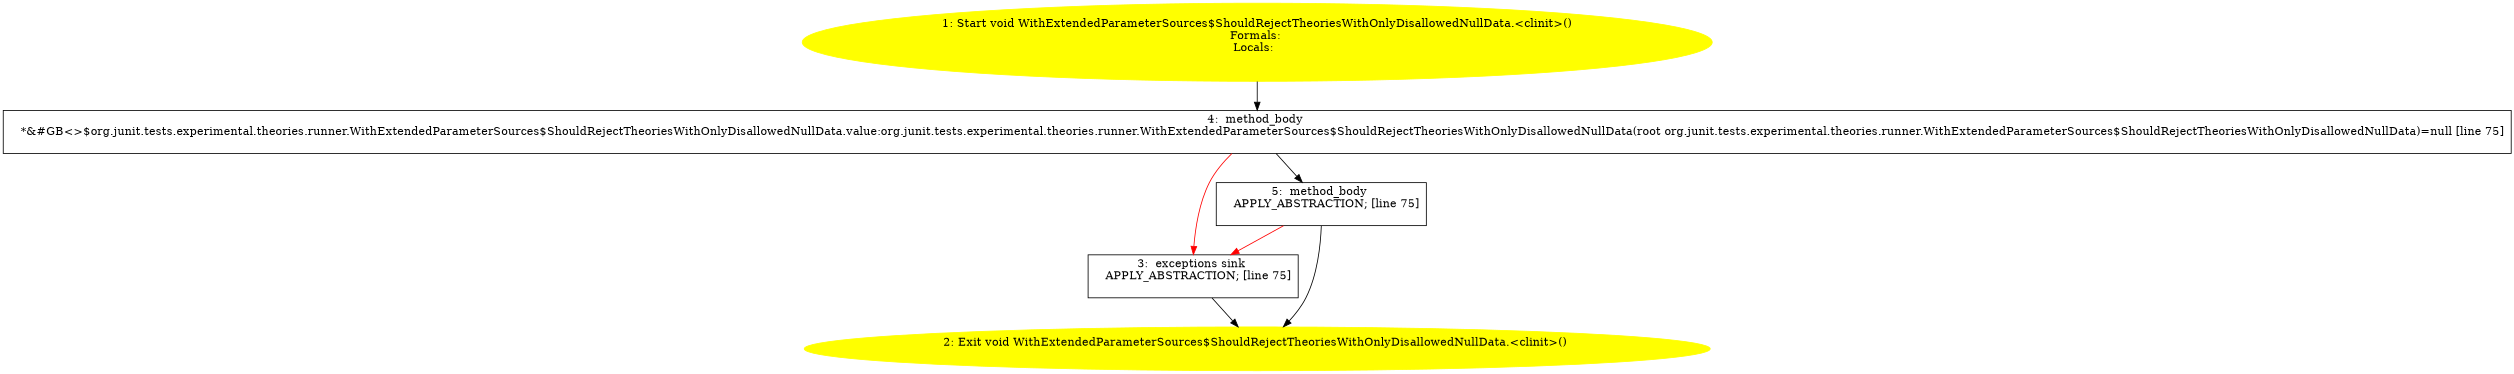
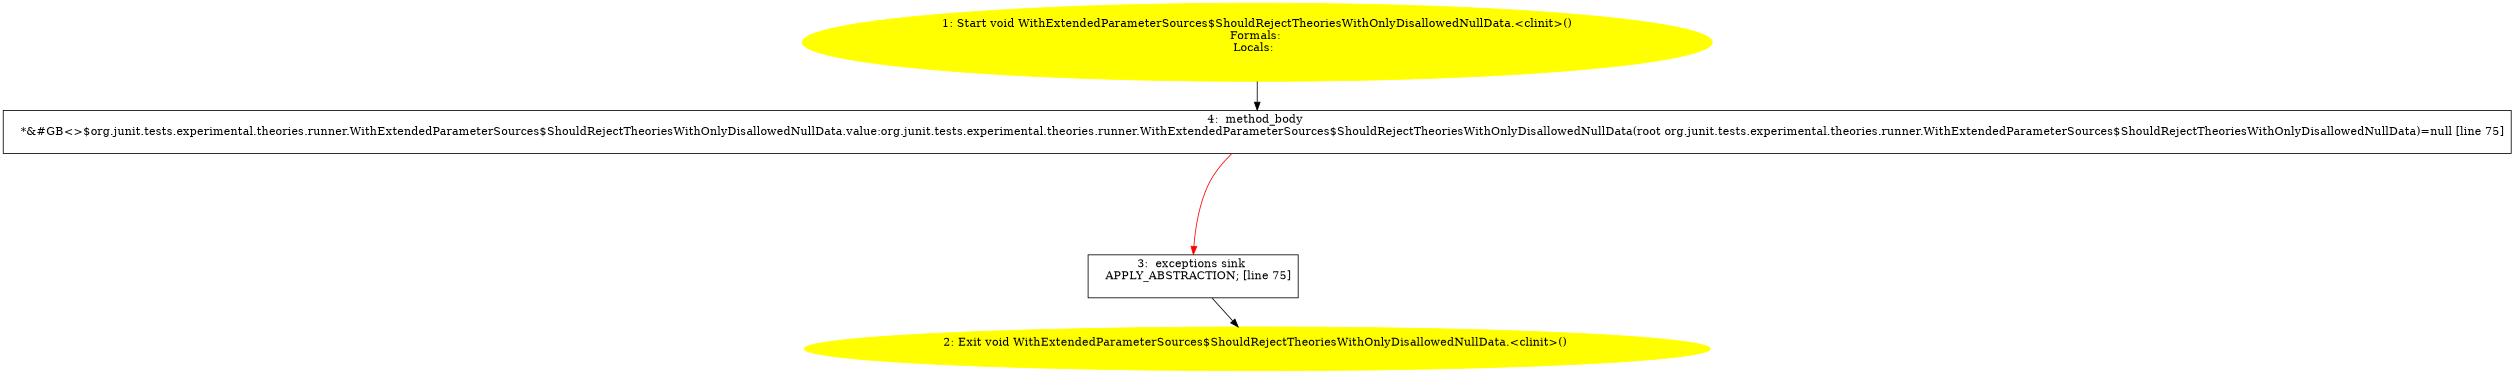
node "5:  method_body APPLY_ABSTRACTION; [line 75]": removed
